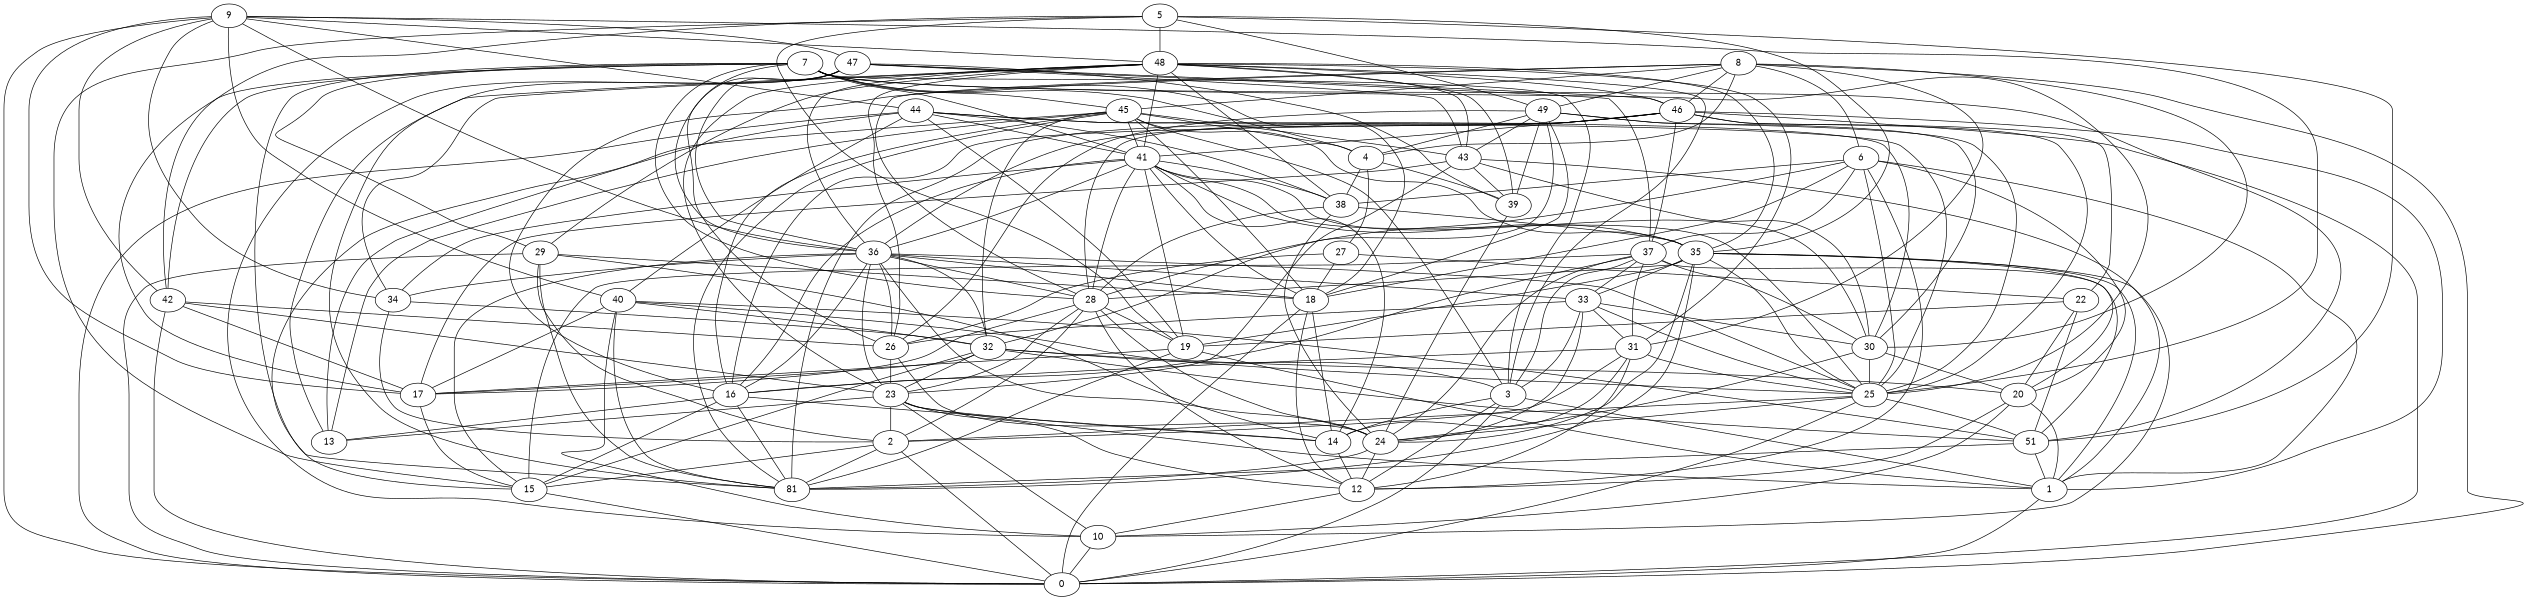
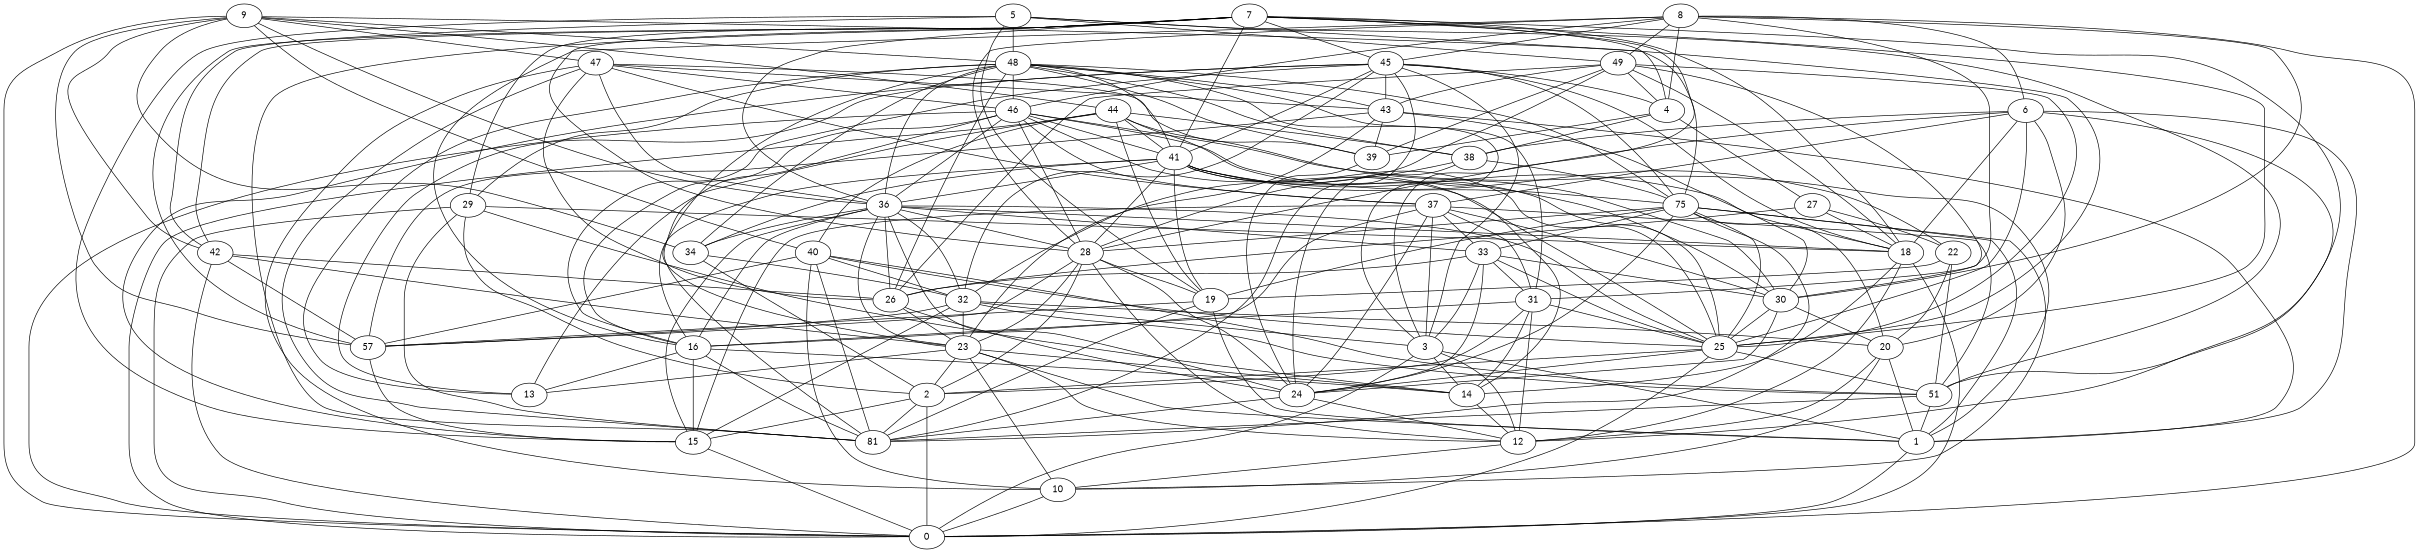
edge "41" -- "38": removed
node "35": label "35" -> "75"
node "17": label "17" -> "57"
